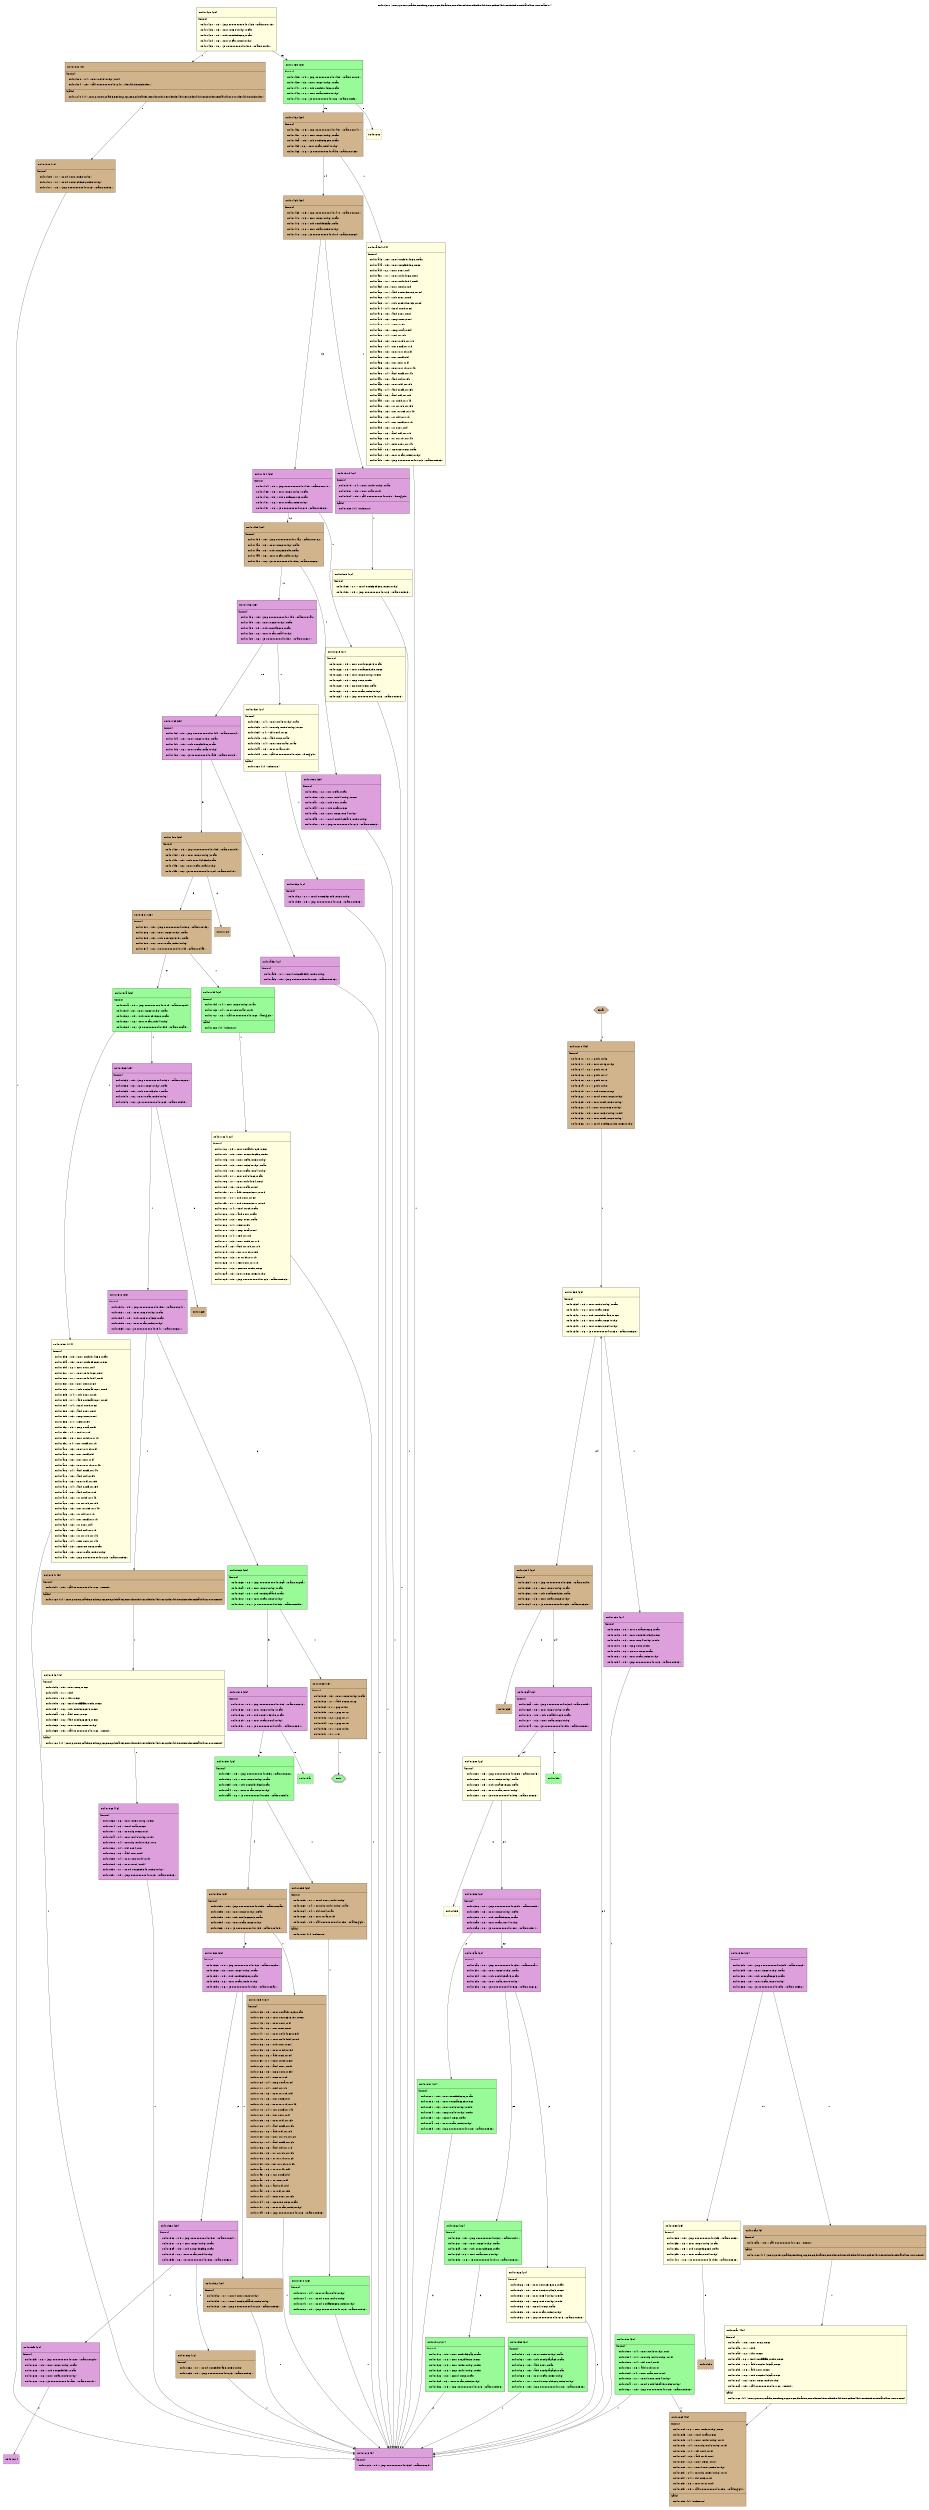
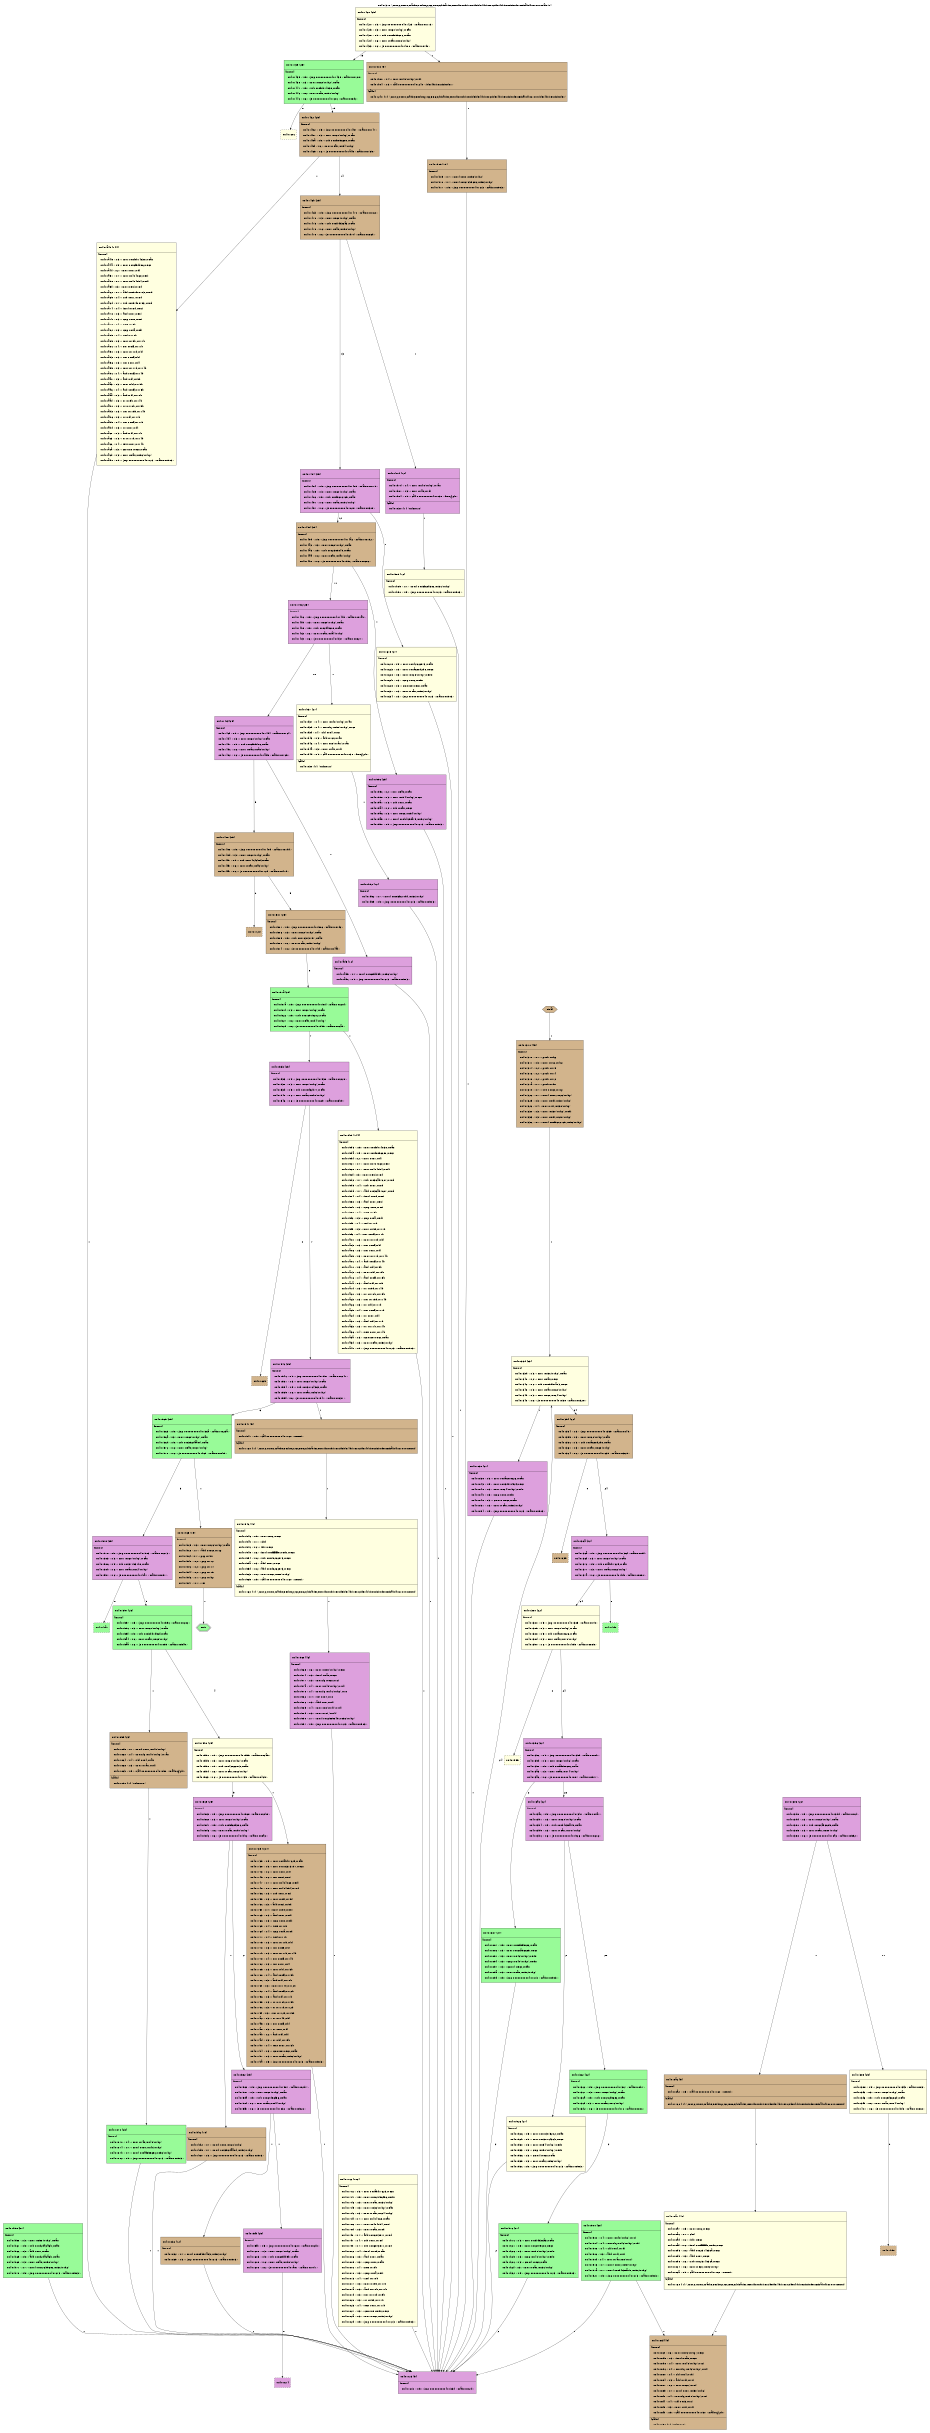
node "0x4017bf [13]": removed
node "0x4015b0 [25]": fillcolor tan -> lightyellow
